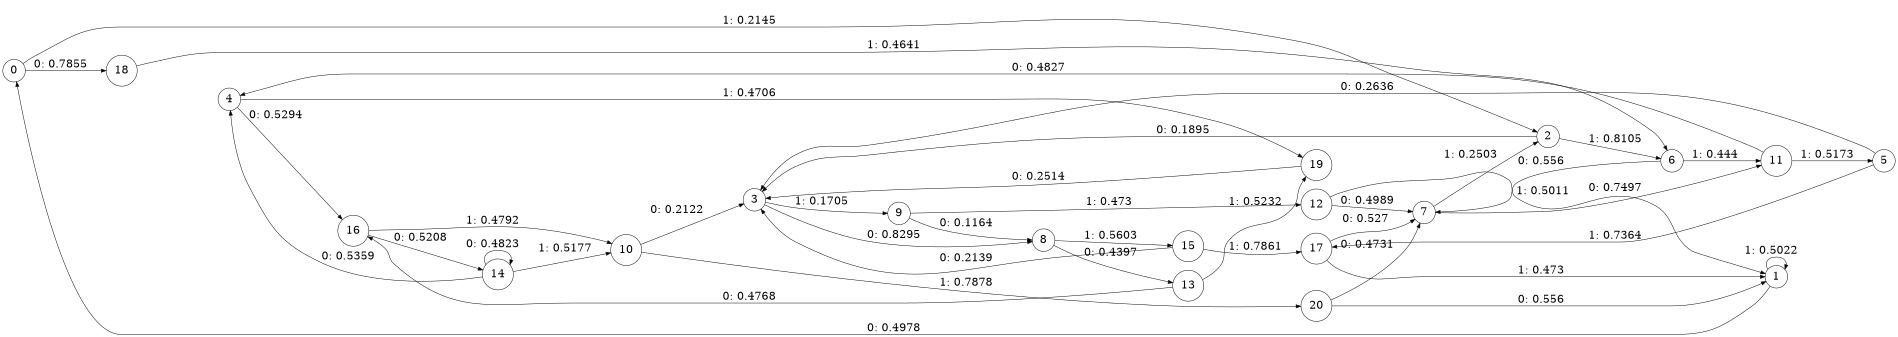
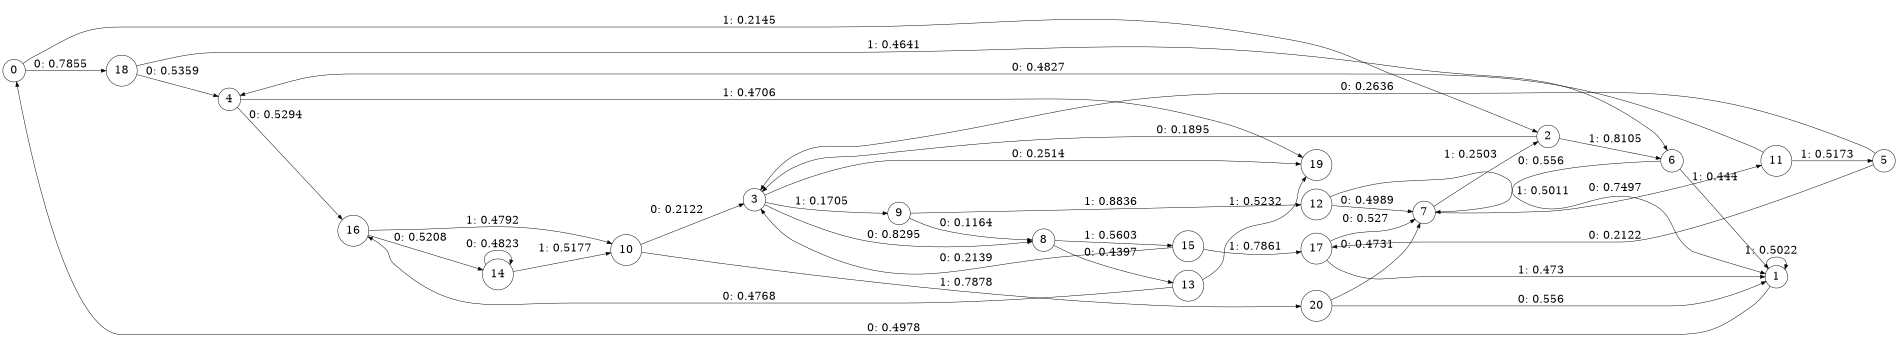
edge "6" -> "11": now "6" -> "1"
edge "19" -> "3": reversed
edge "9" -> "12": label "1: 0.473    " -> "1: 0.8836   "
edge "5" -> "17": label "1: 0.7364   " -> "0: 0.2122   "
edge "14" -> "4": now "18" -> "4"
